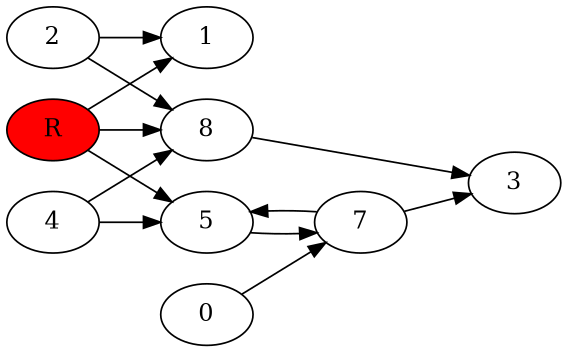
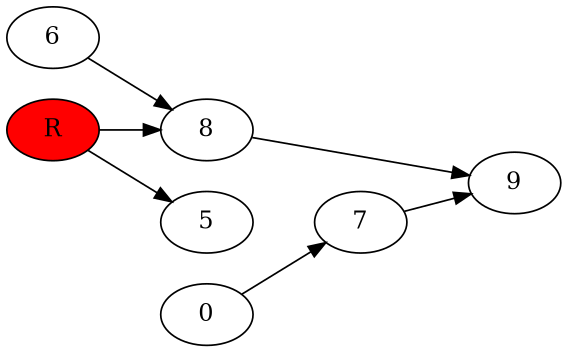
node "2": label "2" -> "6"
node "1": removed
node "3": label "3" -> "9"
edge "7" -> "5": removed
node "4": removed
edge "5" -> "7": removed
